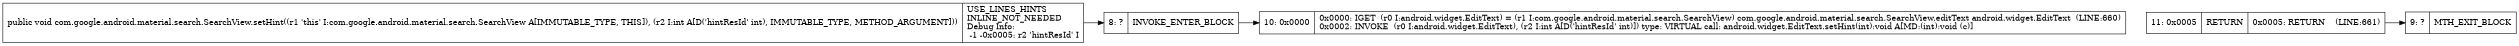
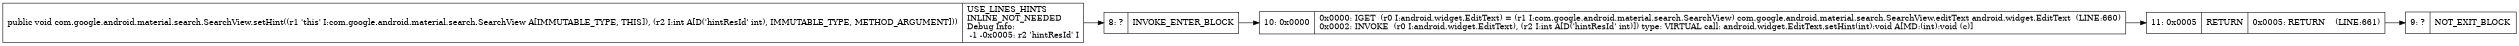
edge "10: 0x0000" -> "11: 0x0005": added
node "9: ?": text "MTH_EXIT_BLOCK" -> "NOT_EXIT_BLOCK"
